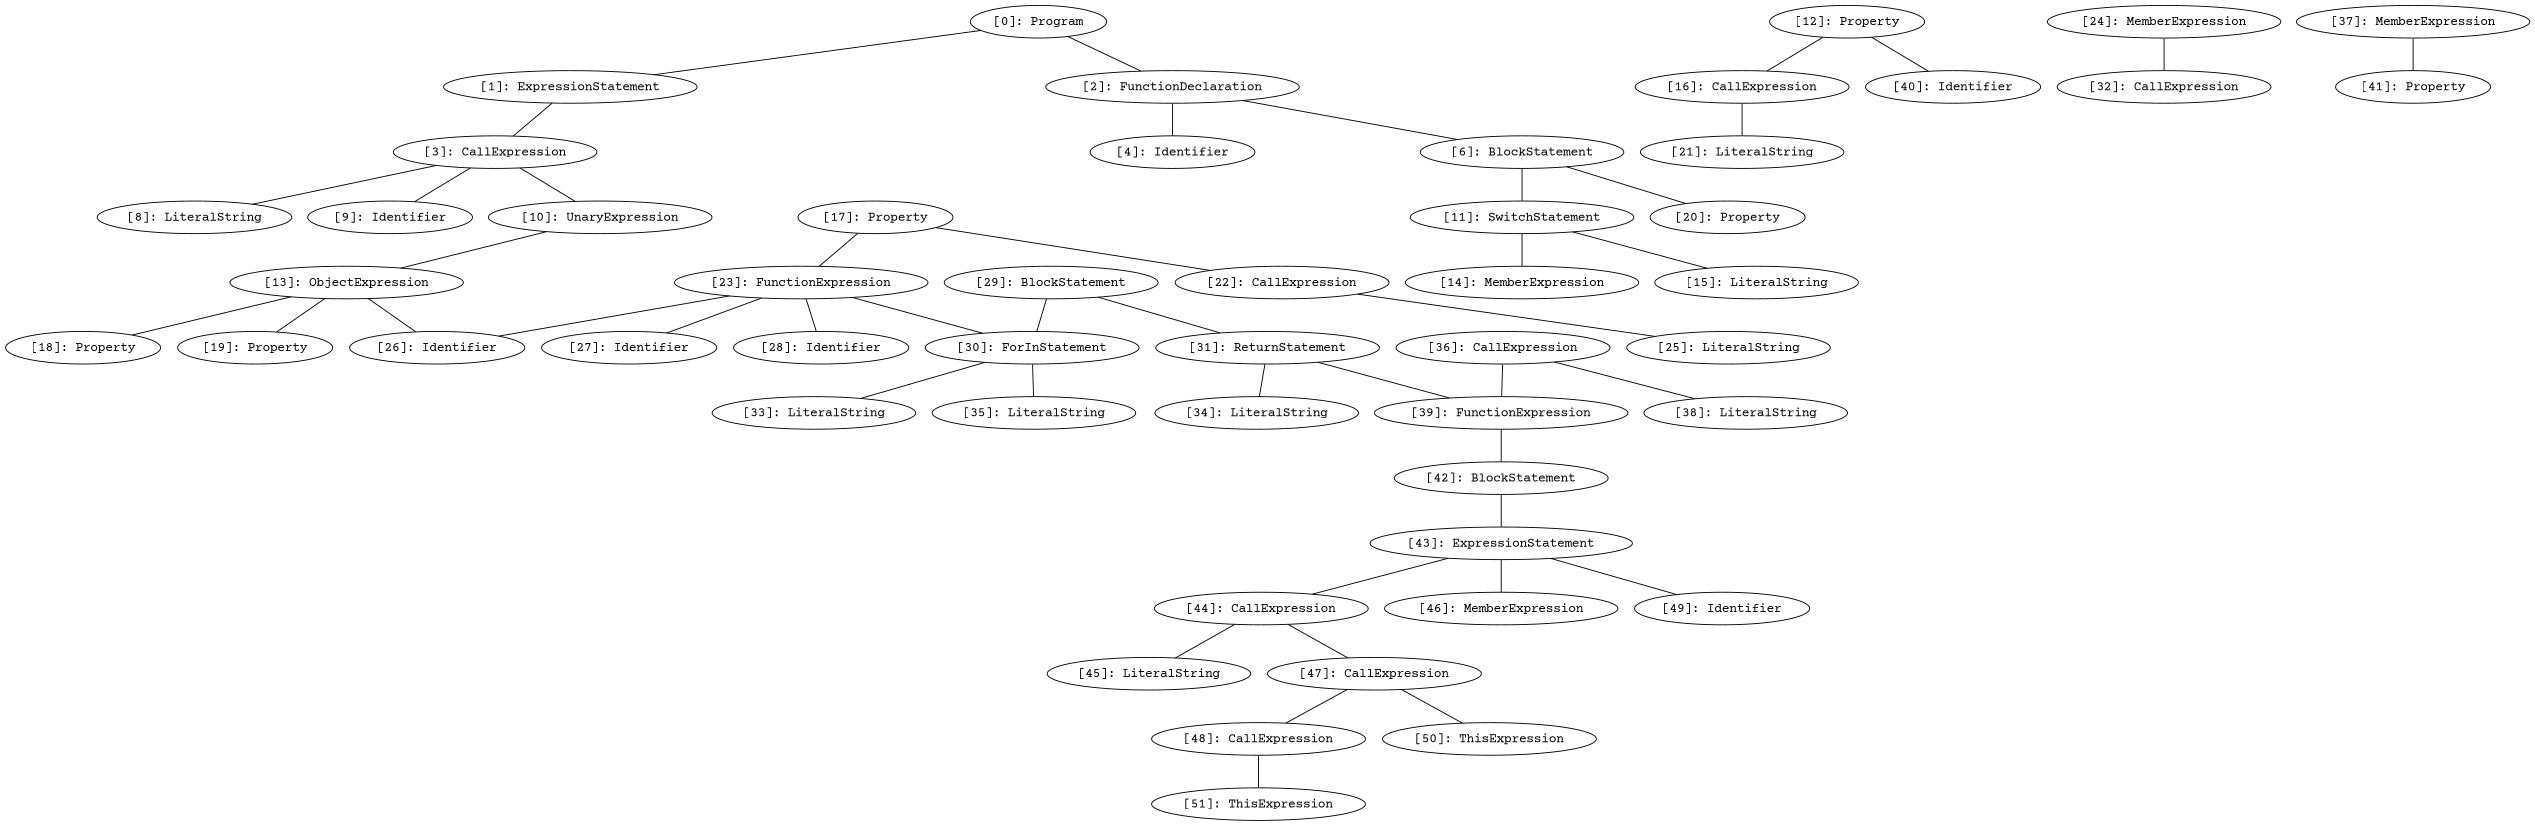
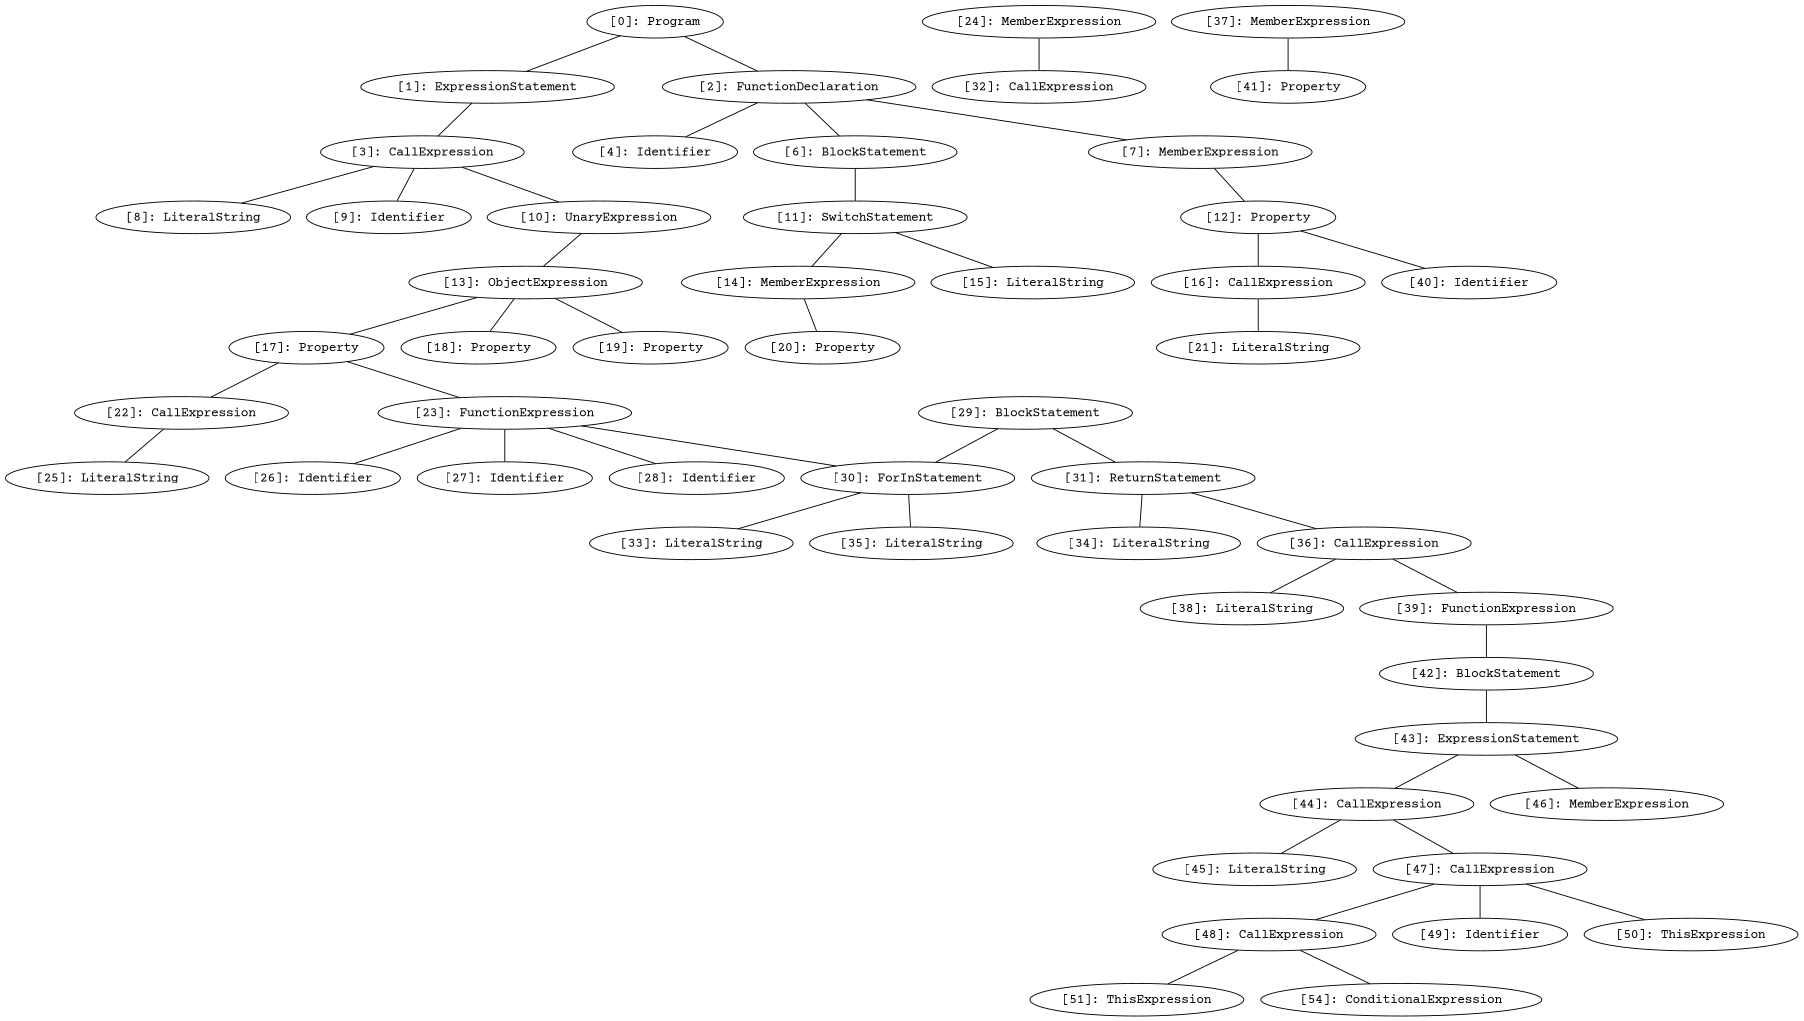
node "[7]: MemberExpression": added
edge "[6]: BlockStatement" -- "[20]: Property": now "[14]: MemberExpression" -- "[20]: Property"
edge "[13]: ObjectExpression" -- "[26]: Identifier": now "[13]: ObjectExpression" -- "[17]: Property"
edge "[31]: ReturnStatement" -- "[39]: FunctionExpression": now "[31]: ReturnStatement" -- "[36]: CallExpression"
edge "[43]: ExpressionStatement" -- "[49]: Identifier": now "[47]: CallExpression" -- "[49]: Identifier"
node "[54]: ConditionalExpression": added
